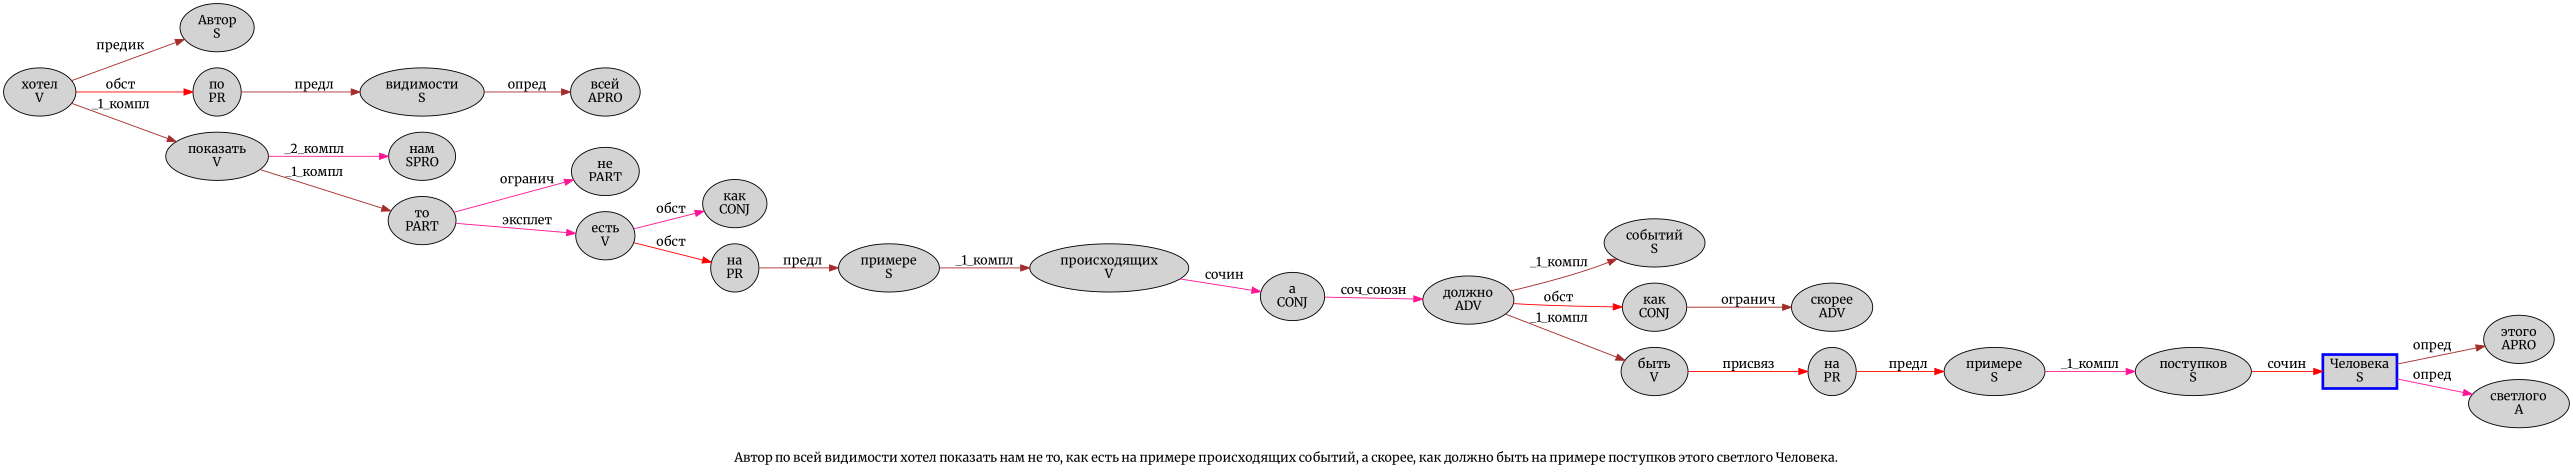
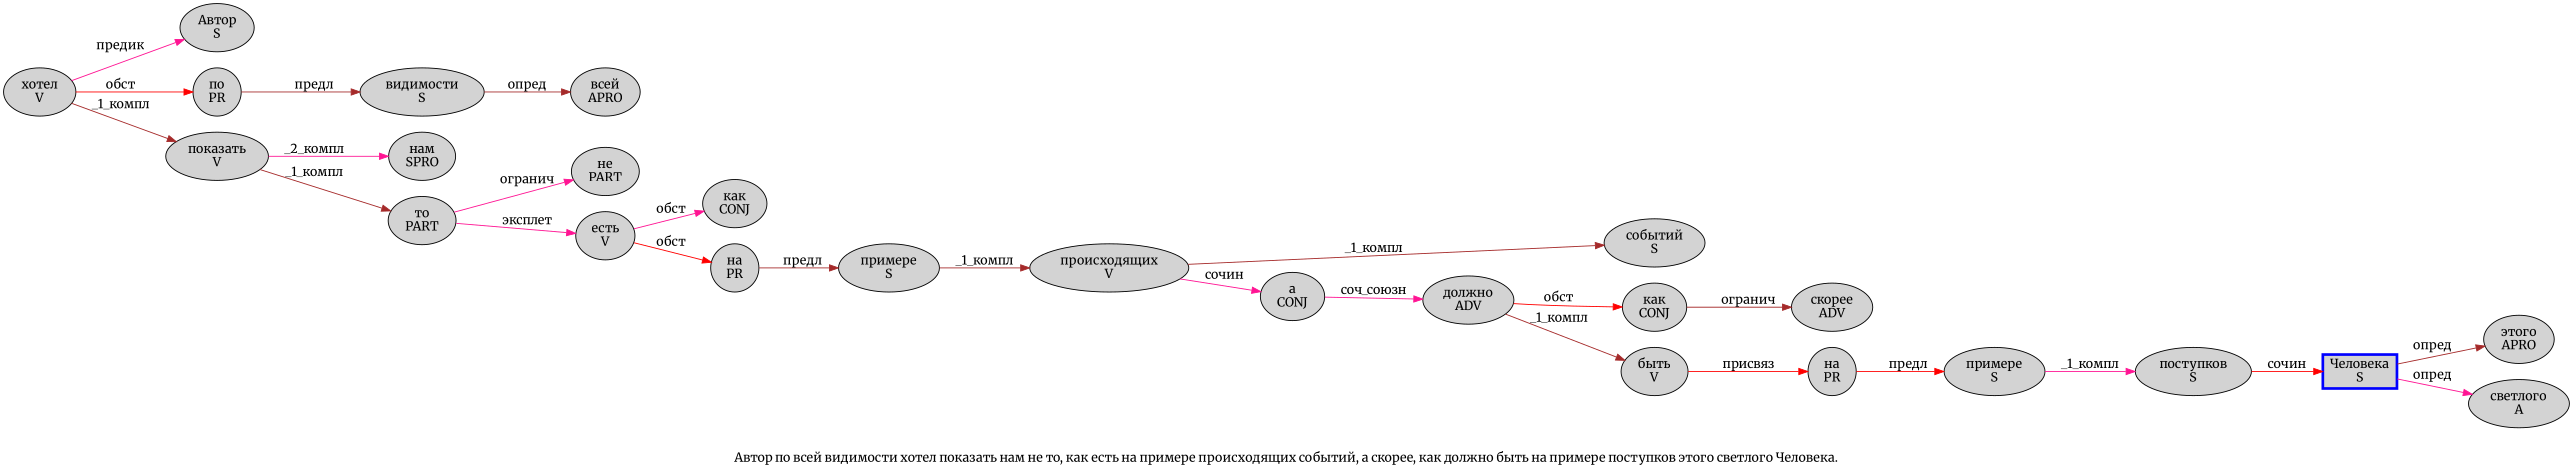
edge "хотел V" -> "Автор S": color brown -> deeppink
edge "должно ADV" -> "событий S": now "происходящих V" -> "событий S"
